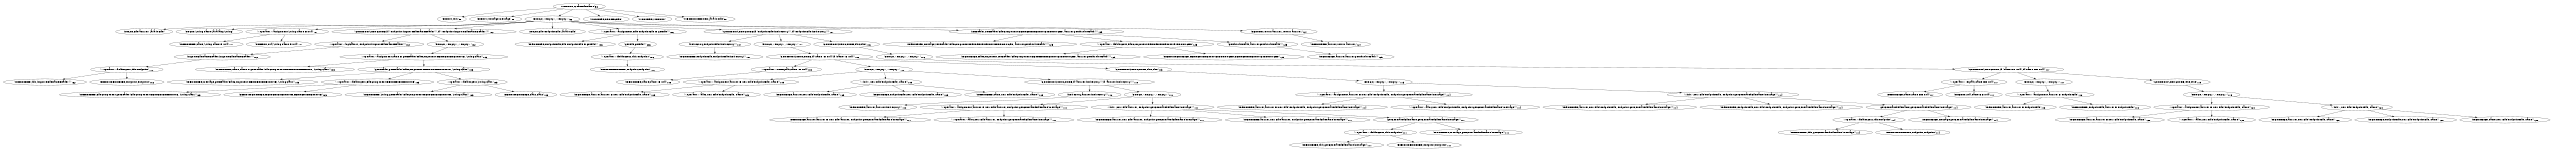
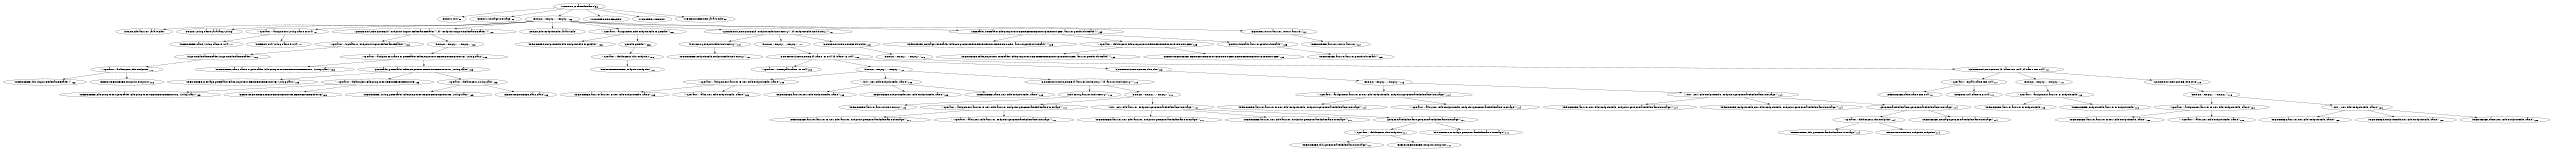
node "(IDENTIFIER,name,name != null)": removed
